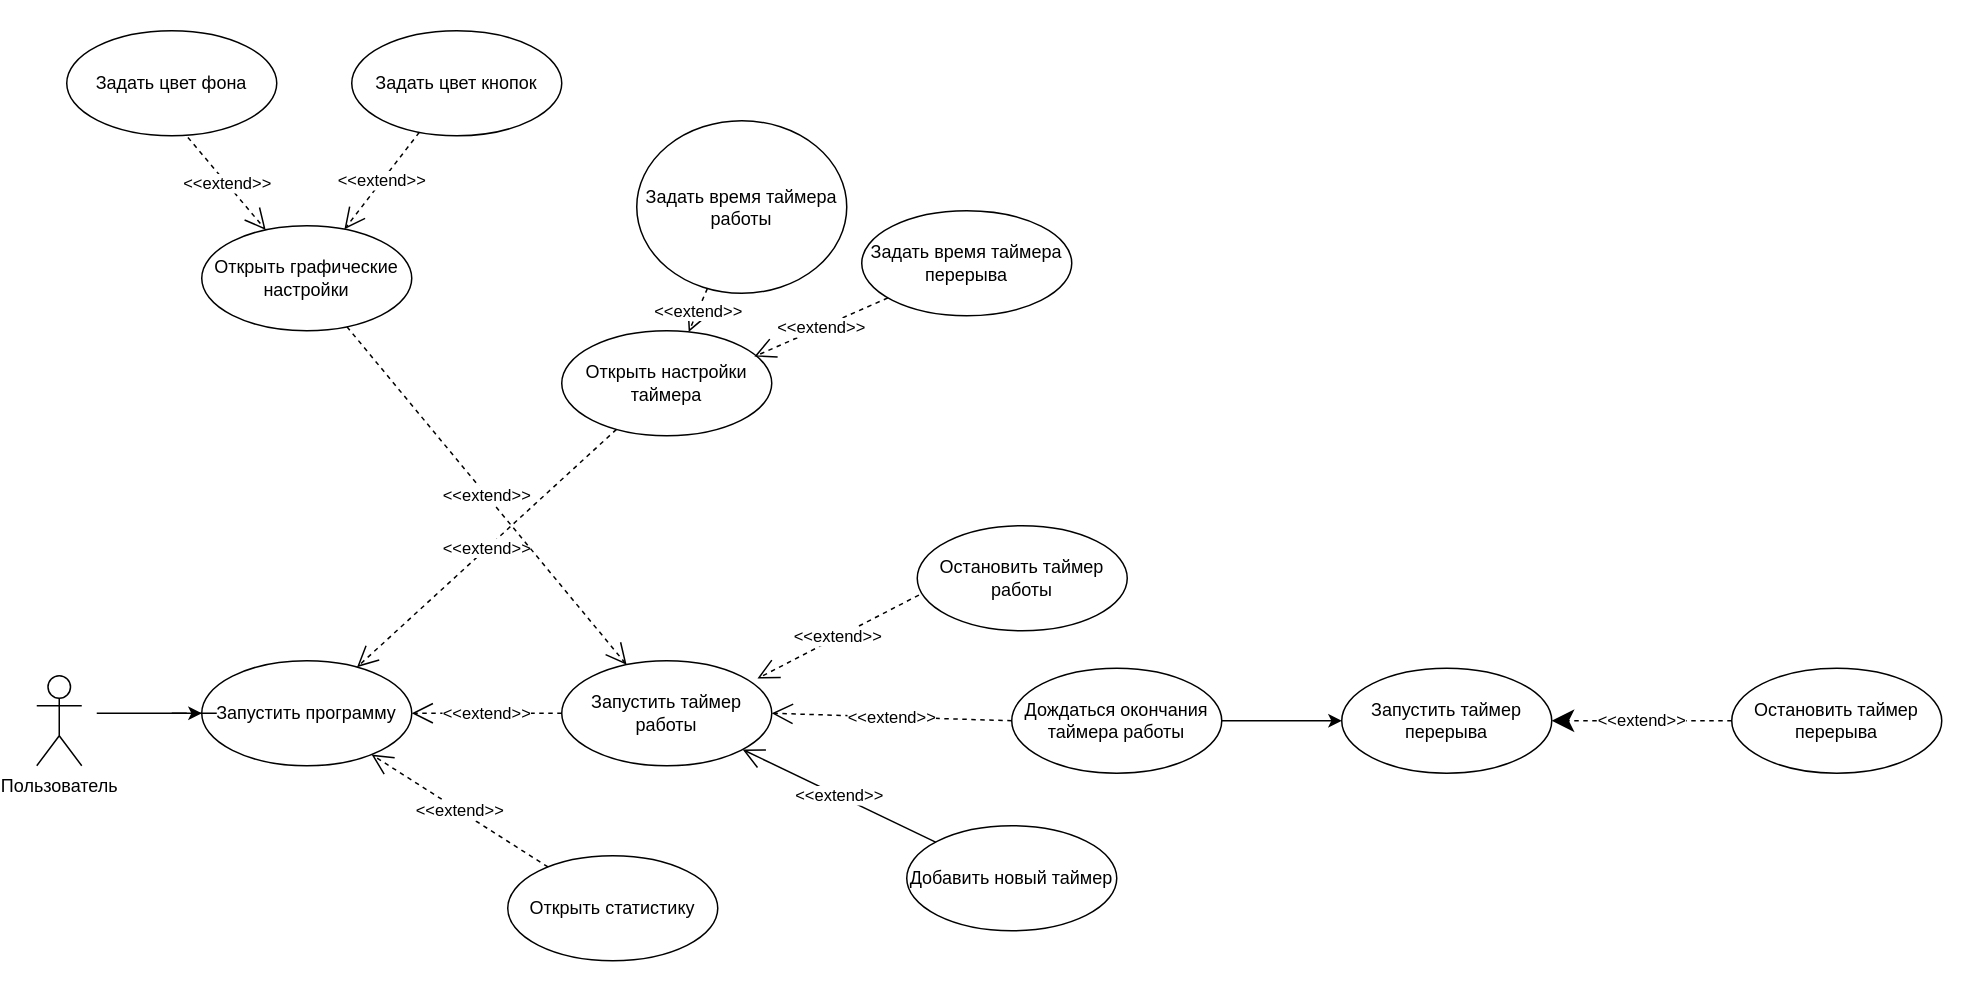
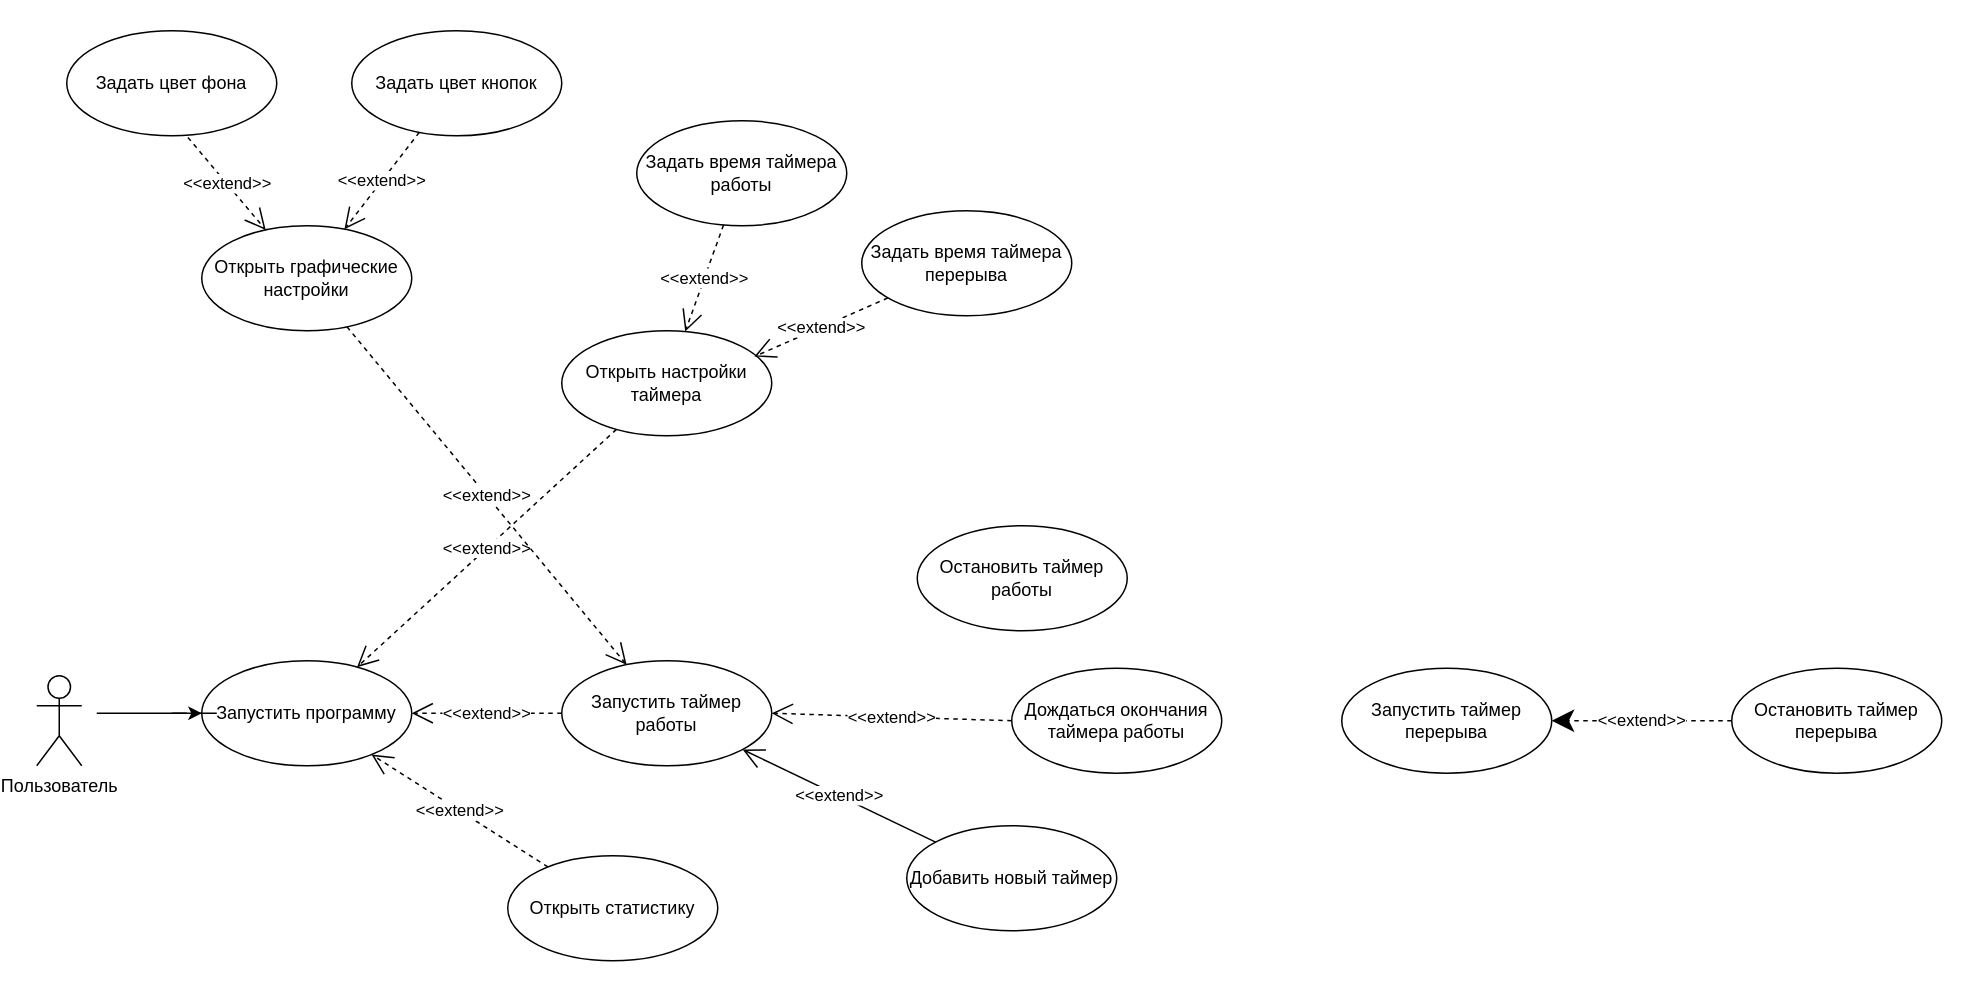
node "Задать время таймера работы": size 210x173 -> 210x105
edge "Остановить таймер работы" -> "Запустить таймер работы": removed, label "<<extend>>"
edge "Дождаться окончания таймера работы" -> "Запустить таймер перерыва": removed
